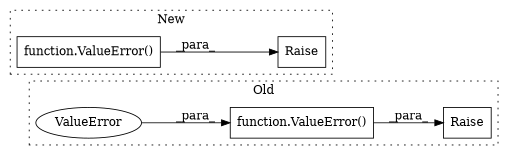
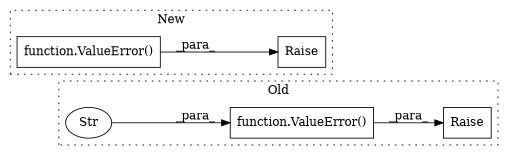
node "ValueError": label "ValueError" -> "Str"
